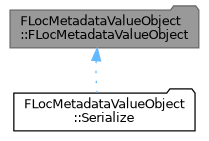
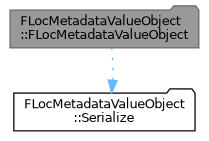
edge "FLocMetadataValueObject ::Serialize" -> "FLocMetadataValueObject ::FLocMetadataValueObject": reversed
